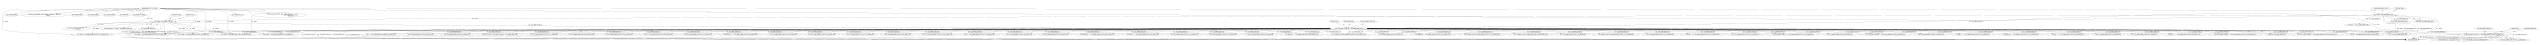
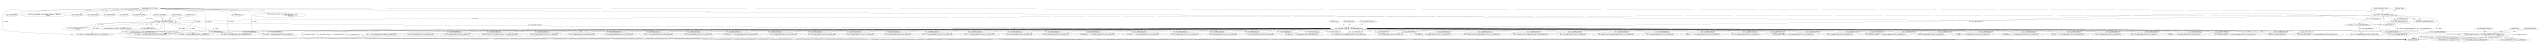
node "(Identifier,isis_header)": added
edge "(Call,isis_header->fixed_len < ISIS_COMMON_HEADER_SIZE)" -> "(Call,length < ISIS_COMMON_HEADER_SIZE+ISIS_LSP_HEADER_SIZE)": removed, label "DDG: ISIS_COMMON_HEADER_SIZE"
edge "(Call,isis_header->fixed_len < ISIS_COMMON_HEADER_SIZE)" -> "(Call,p + (ISIS_COMMON_HEADER_SIZE+SIZE_LSP_HEADER_SIZE))": now "(Call,pptr = p+(ISIS_COMMON_HEADER_SIZE))" -> "(Call,p + (ISIS_COMMON_HEADER_SIZE+SIZE_LSP_HEADER_SIZE))"
edge "(Call,isis_header->fixed_len < ISIS_COMMON_HEADER_SIZE)" -> "(Call,(u_int)ISIS_COMMON_HEADER_SIZE)": now "(Call,length < ISIS_COMMON_HEADER_SIZE)" -> "(Call,(u_int)ISIS_COMMON_HEADER_SIZE)"
